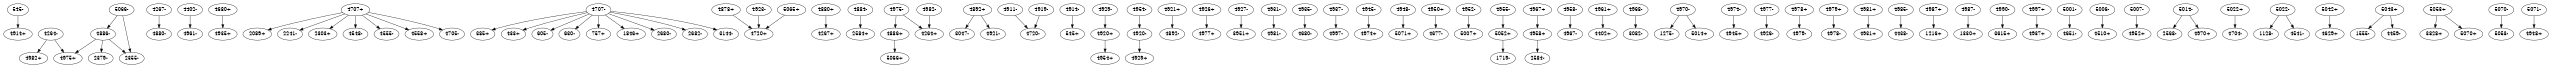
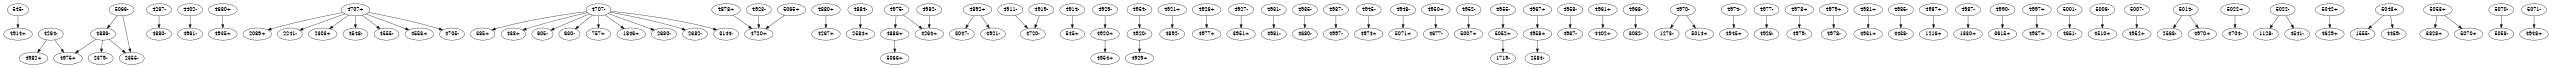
node "1275-": label "1275-" -> "1273-"
